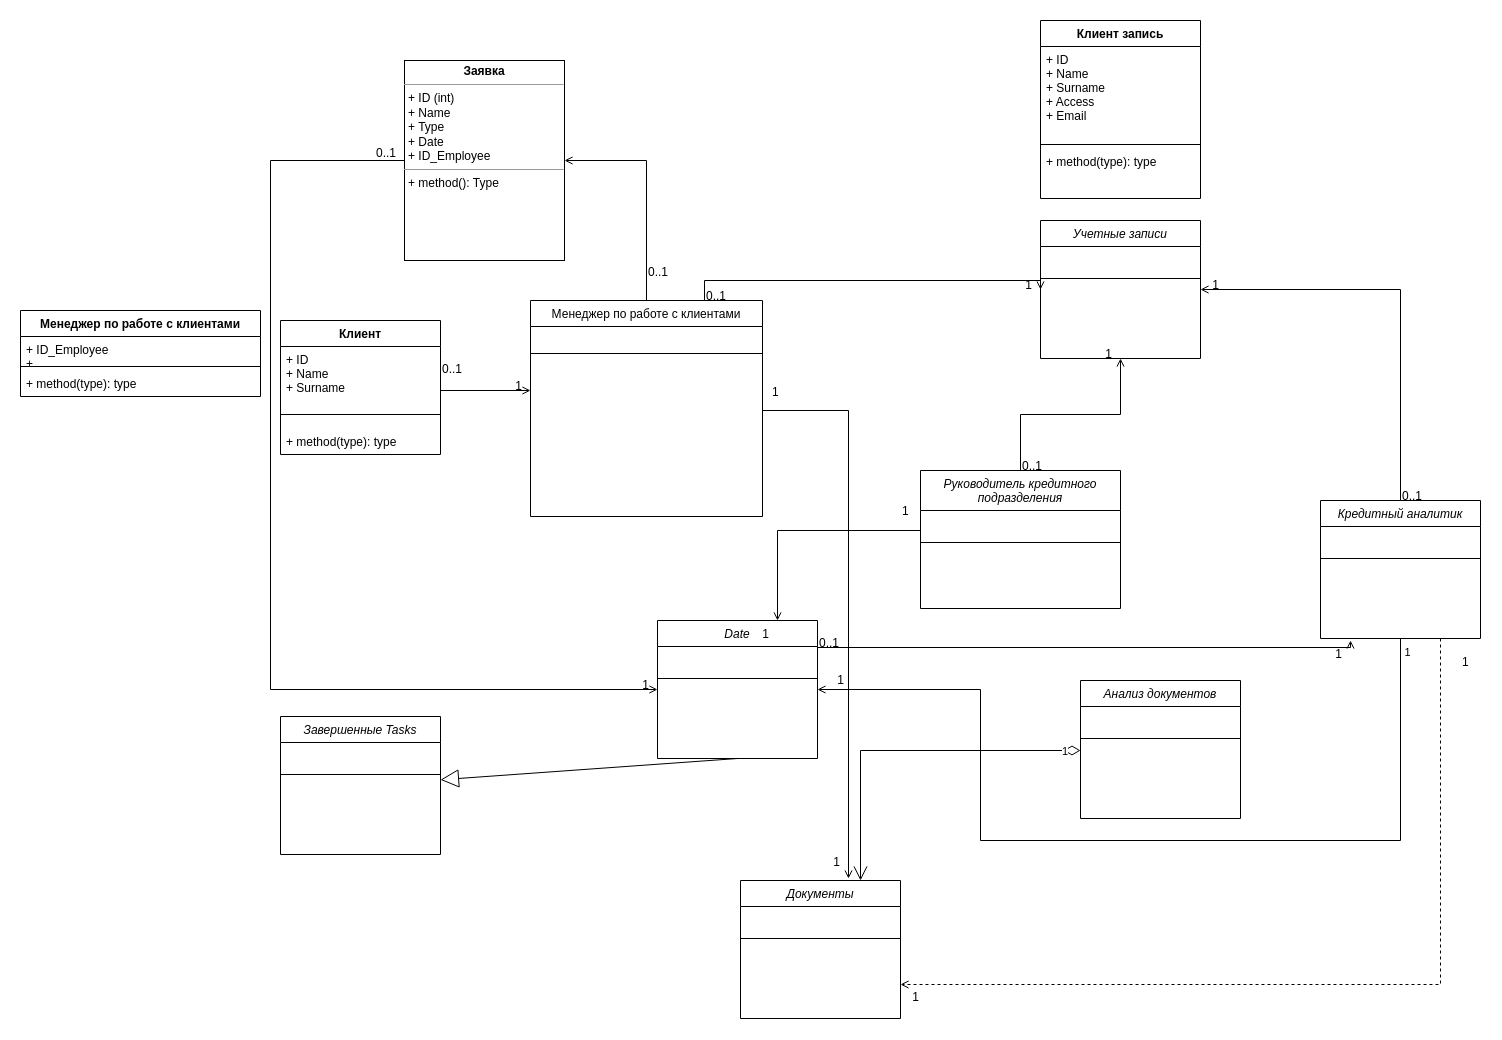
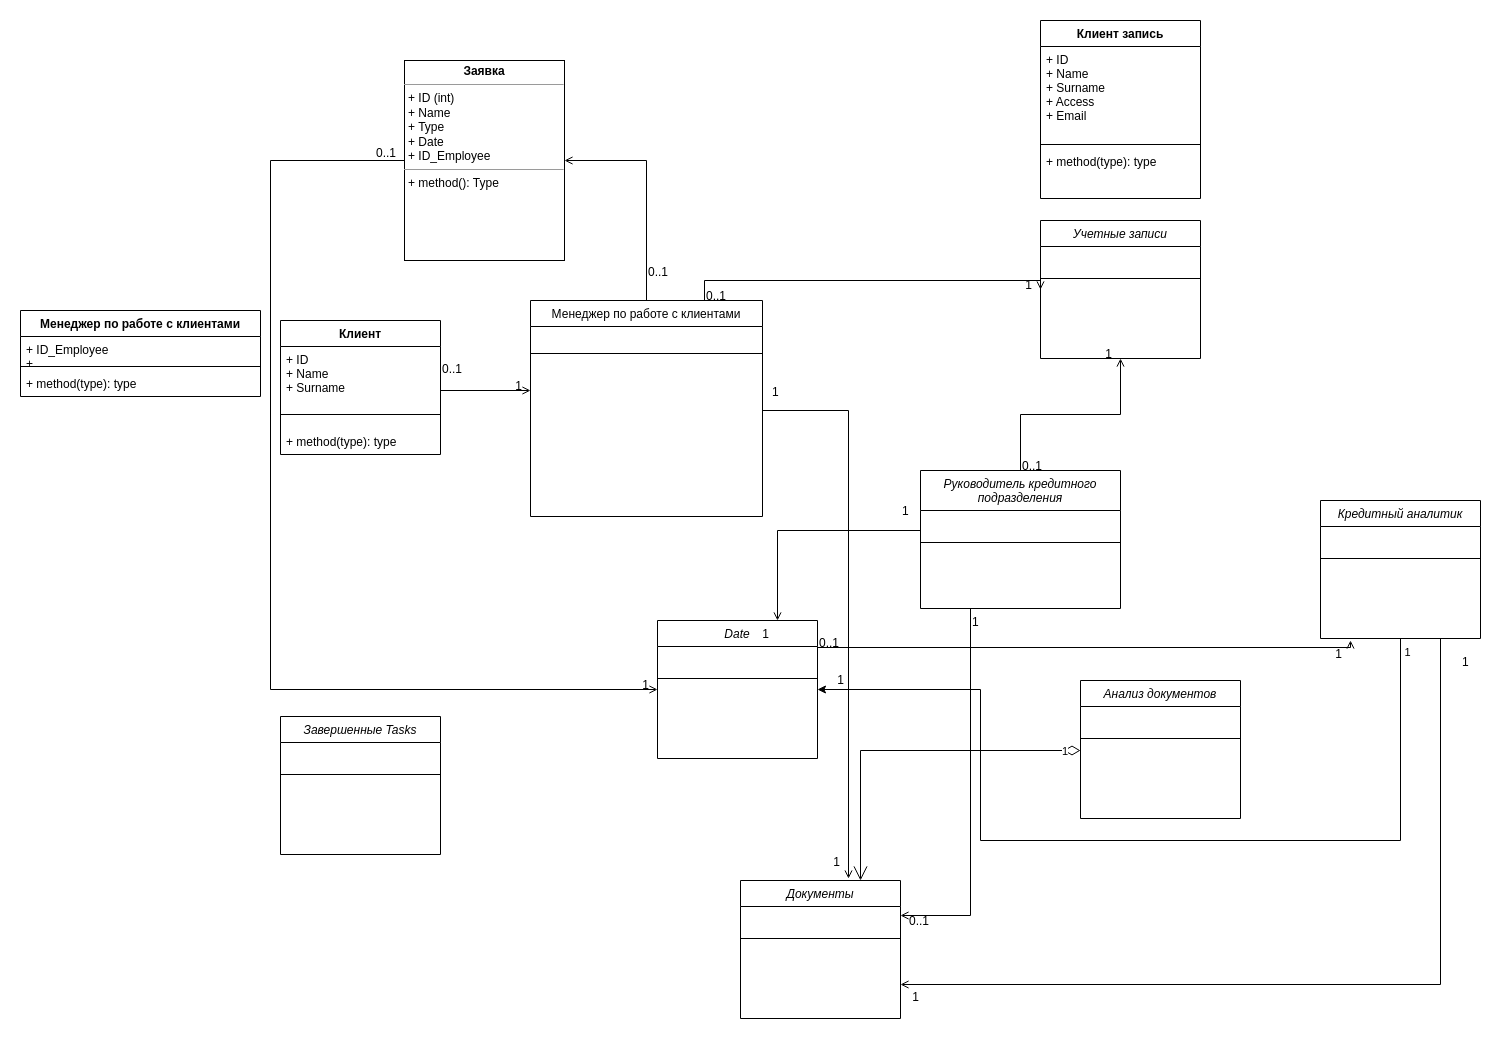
edge "Кредитный аналитик" -> "Учетные записи": removed, labels "0..1", "1"
edge "Кредитный аналитик" -> "Date": arrowhead open -> classic
edge "Date" -> "Завершенные Tasks": removed
edge "Руководитель кредитного подразделения" -> "Документы": added, labels "1", "0..1"
edge "Кредитный аналитик" -> "Документы": style dashed -> solid
